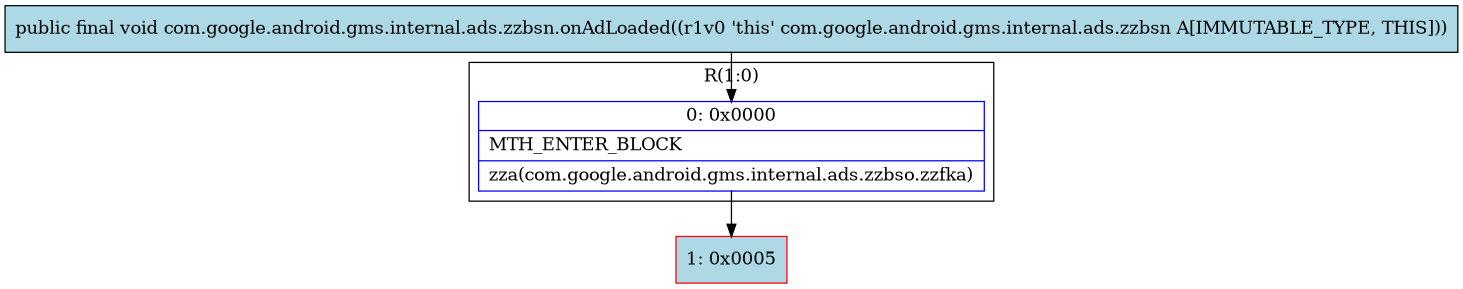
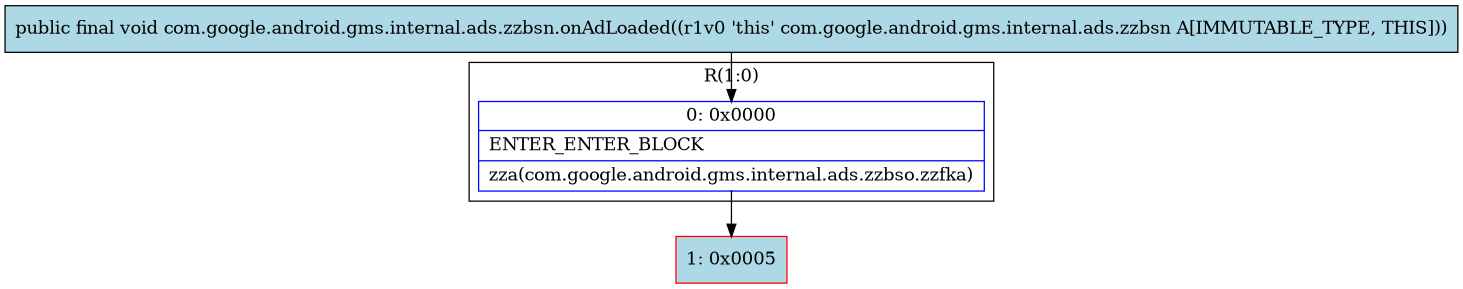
node "0: 0x0000": text "MTH_ENTER_BLOCK" -> "ENTER_ENTER_BLOCK"
